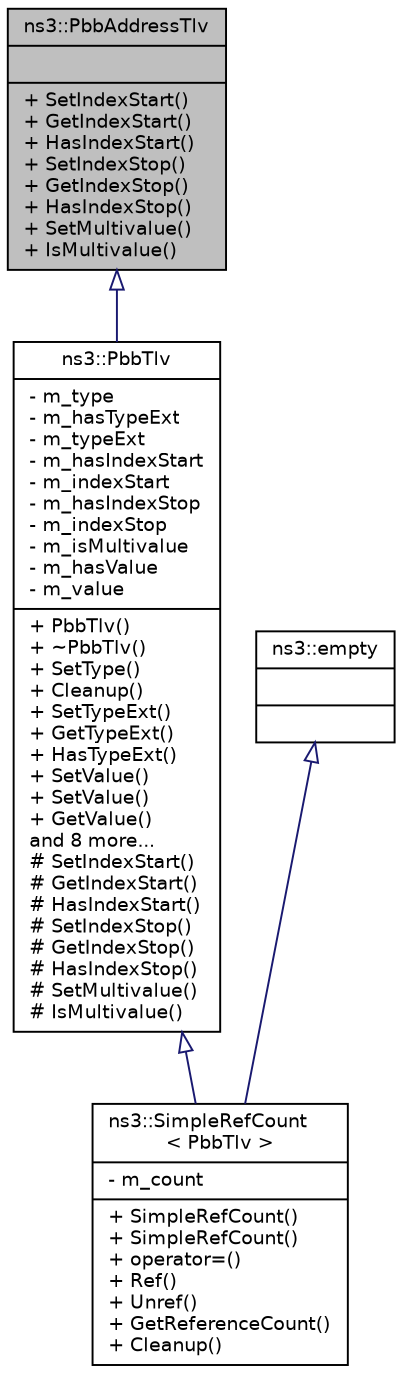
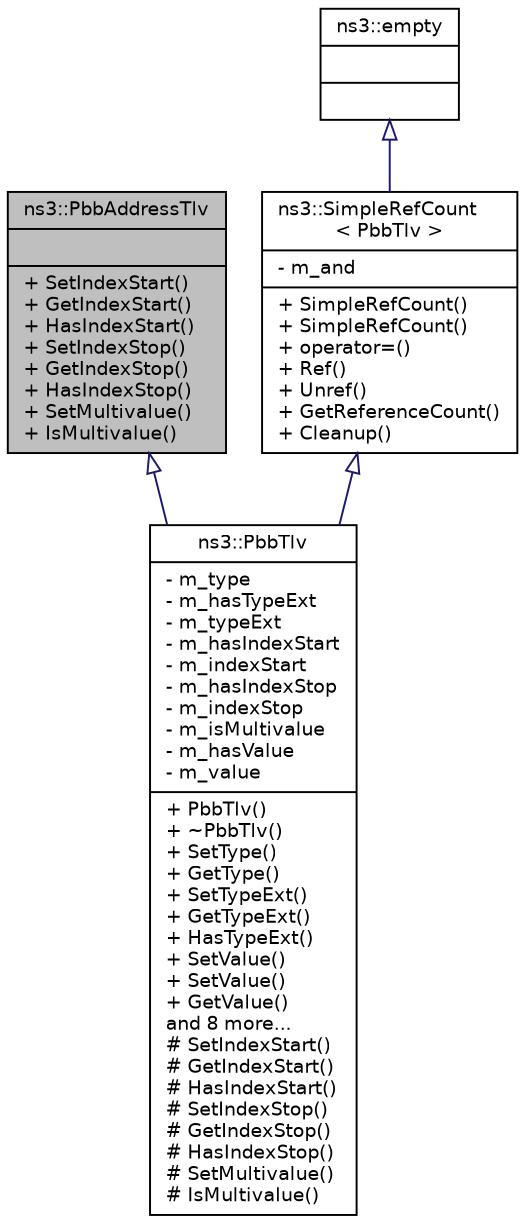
node "ns3::PbbTlv": text "+ Cleanup()" -> "+ GetType()"
edge "ns3::SimpleRefCount" -> "ns3::PbbTlv": reversed
node "ns3::SimpleRefCount": text "- m_count" -> "- m_and"
